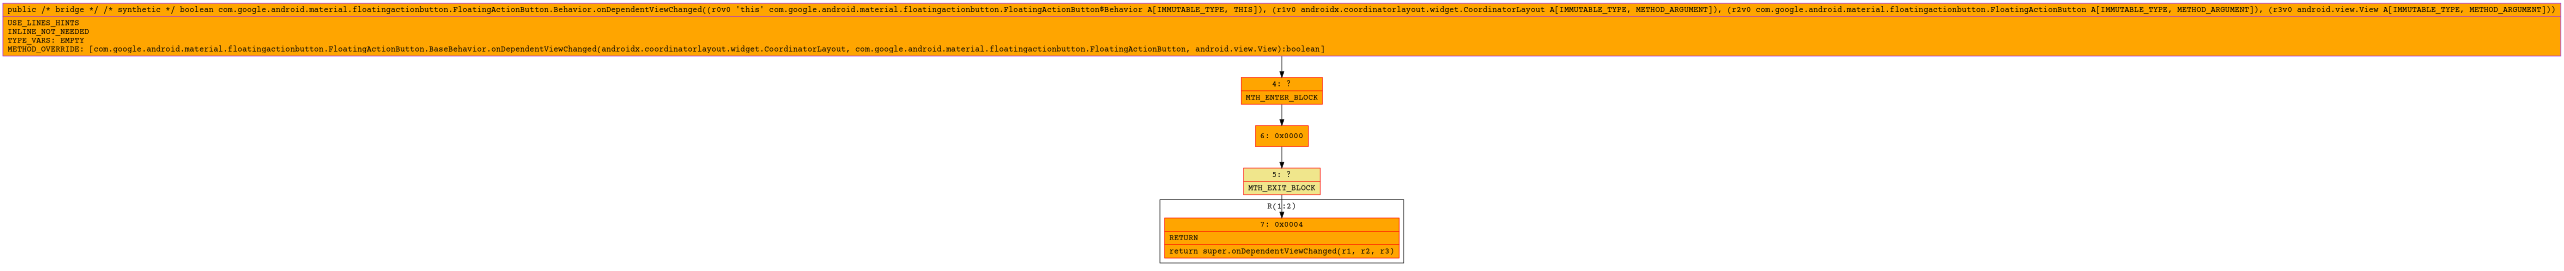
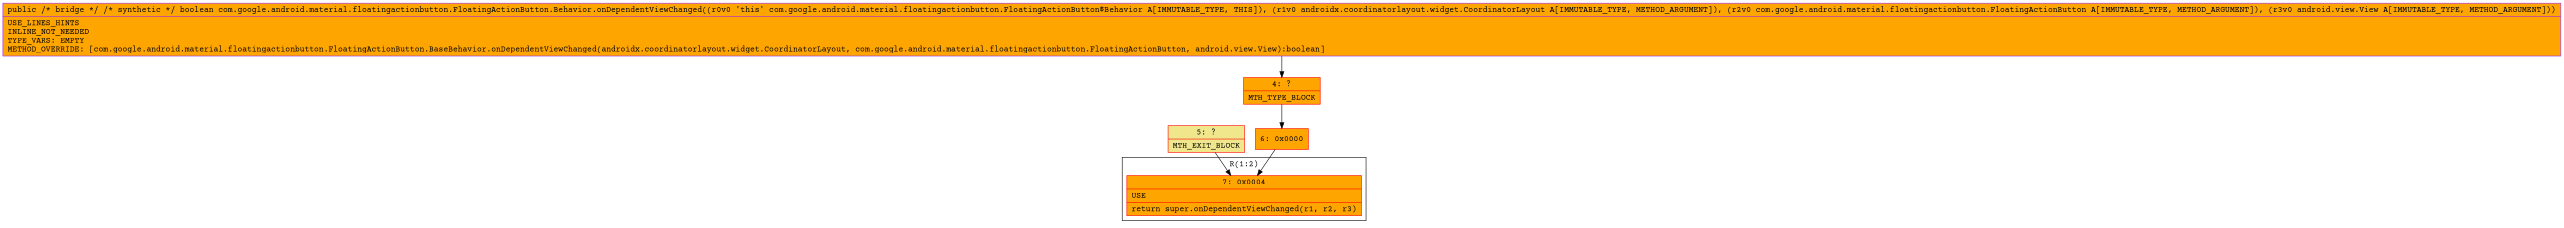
node "4: ?": text "MTH_ENTER_BLOCK" -> "MTH_TYPE_BLOCK"
edge "6: 0x0000" -> "5: ?": now "6: 0x0000" -> "7: 0x0004"
node "7: 0x0004": text "RETURN" -> "USE"
